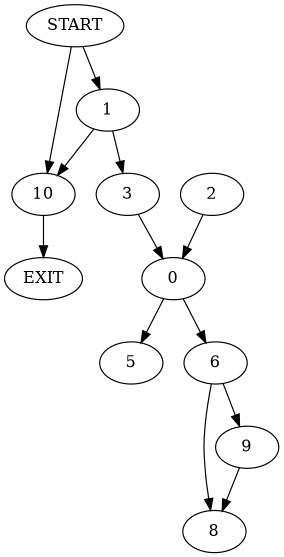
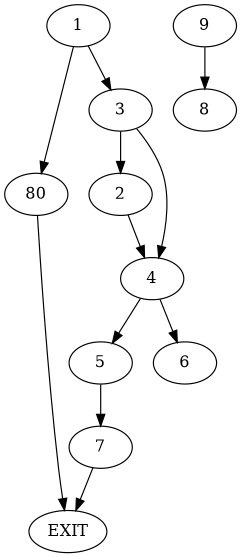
node "START": removed
edge "3" -> "2": added
node "10": label "10" -> "80"
node "0": label "0" -> "4"
edge "6" -> "9": removed
edge "6" -> "8": removed
node "7": added
